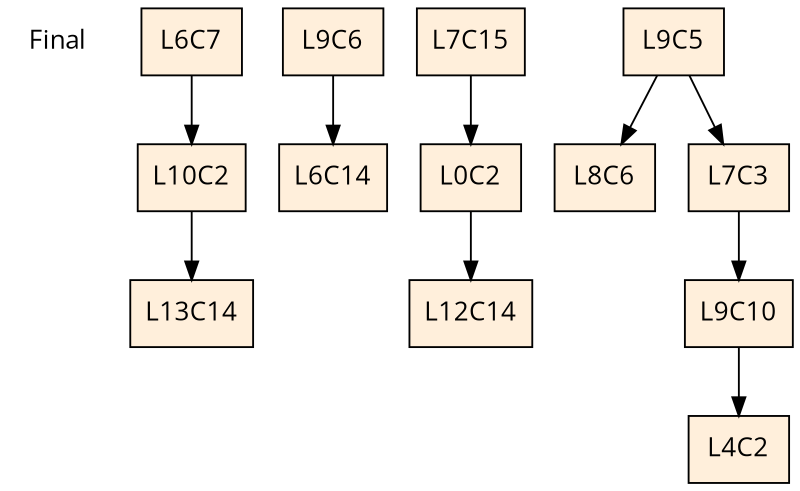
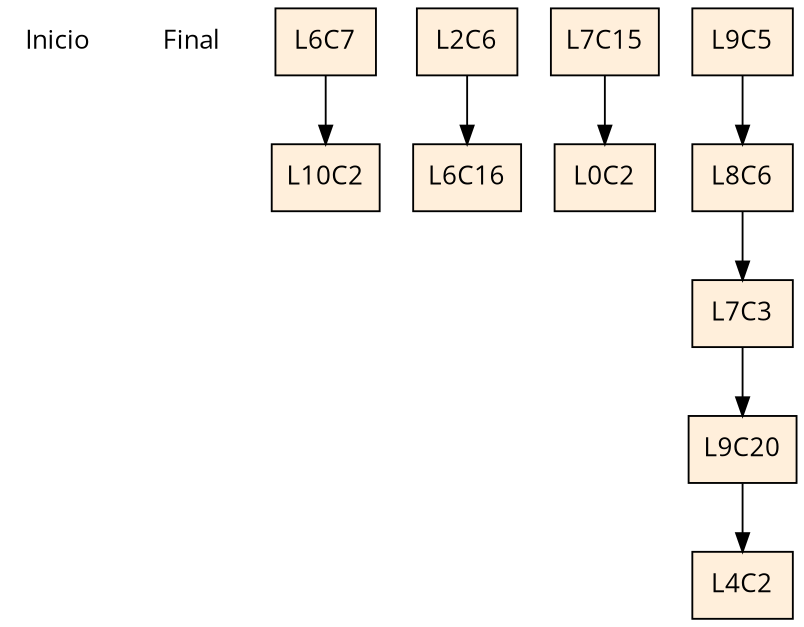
node "Inicio": added
node "L9C6": label "L9C6" -> "L2C6"
edge "L9C5" -> "L7C3": now "L8C6" -> "L7C3"
node "L6C14": label "L6C14" -> "L6C16"
node "L13C14": removed
node "L12C14": removed
node "L9C10": label "L9C10" -> "L9C20"
